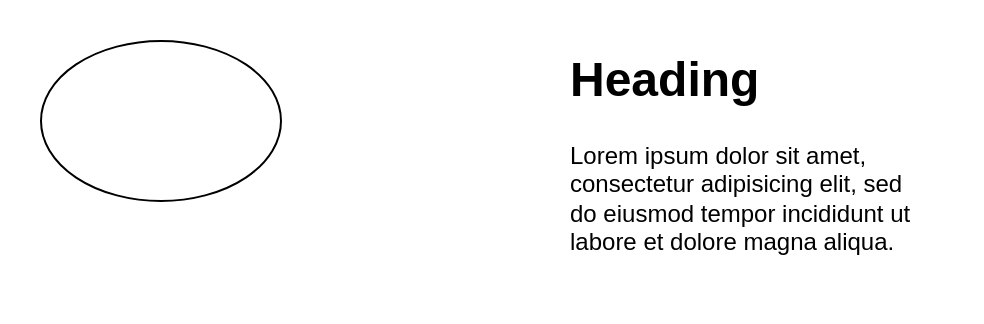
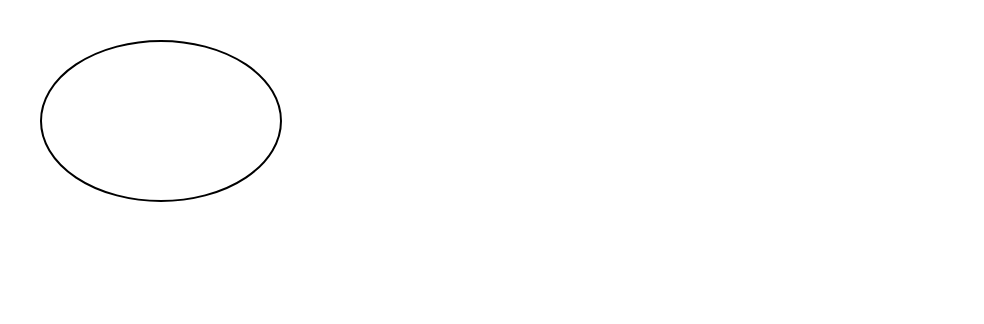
node "HeadingLorem ipsum dolor sit amet, consectetur adipisicing elit, sed do eiusmod tempor incididunt ut labore et dolore magna aliqua.": removed
